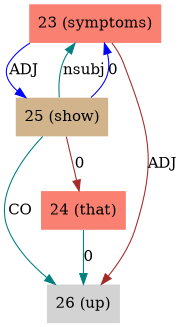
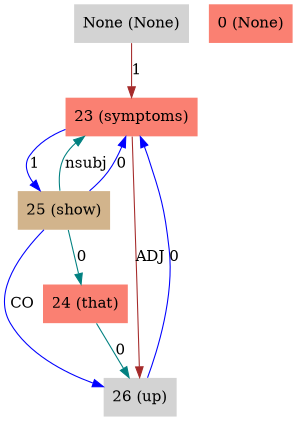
node "None (None)": added
node "0 (None)": added
edge "23 (symptoms)" -> "25 (show)": label "ADJ" -> "1"
edge "25 (show)" -> "24 (that)": color brown -> teal
edge "25 (show)" -> "26 (up)": color teal -> blue
edge "26 (up)" -> "23 (symptoms)": added, label "0"
